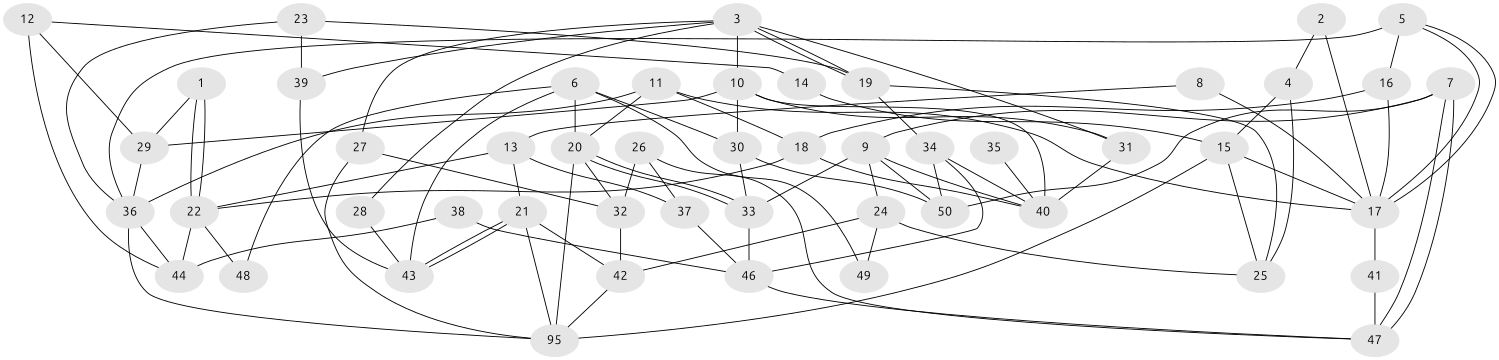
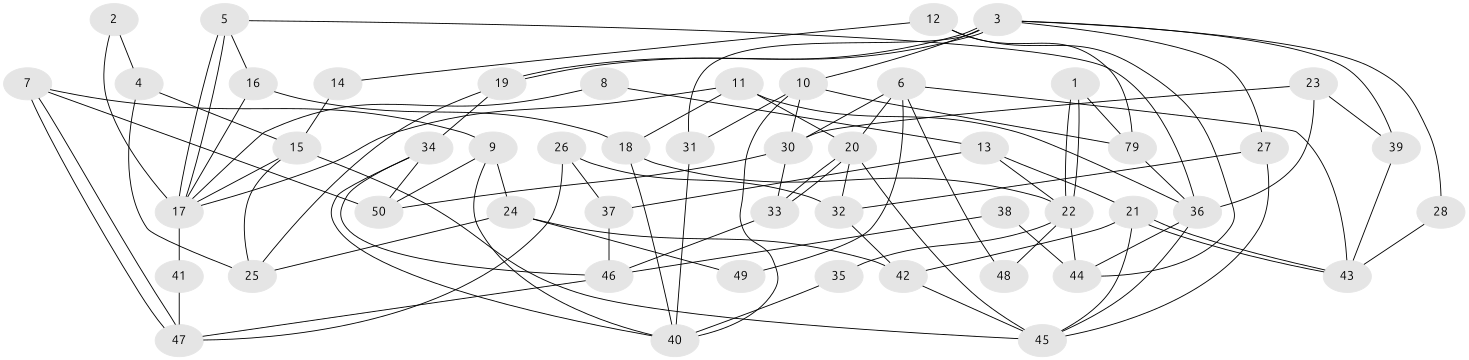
edge "23" -- "19": now "23" -- "30"
node "29": label "29" -> "79"
edge "9" -- "33": removed
edge "22" -- "35": added
node "95": label "95" -> "45"
